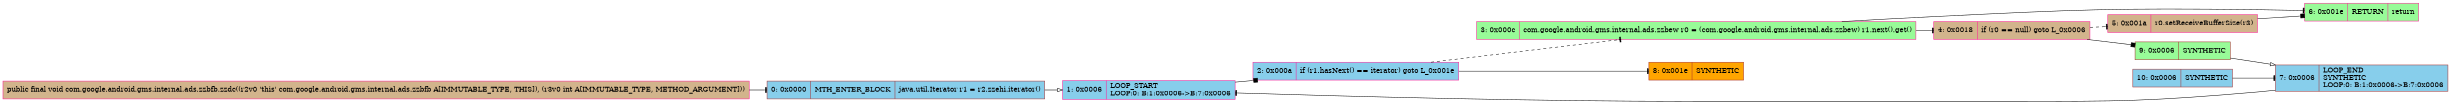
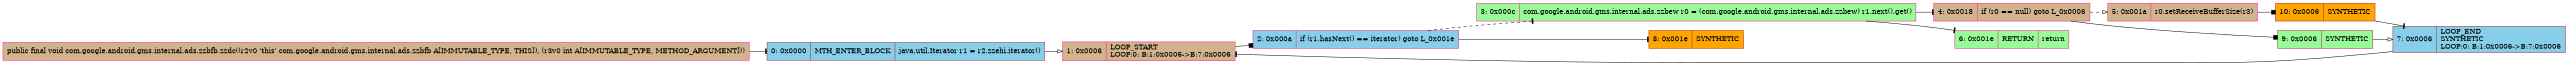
edge "5: 0x001a" -> "6: 0x001e": now "5: 0x001a" -> "10: 0x0006"
edge "4: 0x0018" -> "5: 0x001a": arrowhead tee -> onormal
node "10: 0x0006": fillcolor skyblue -> orange
node "1: 0x0006": fillcolor skyblue -> tan
